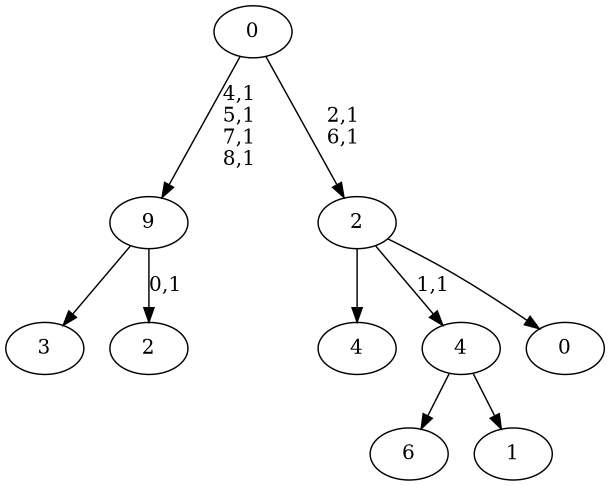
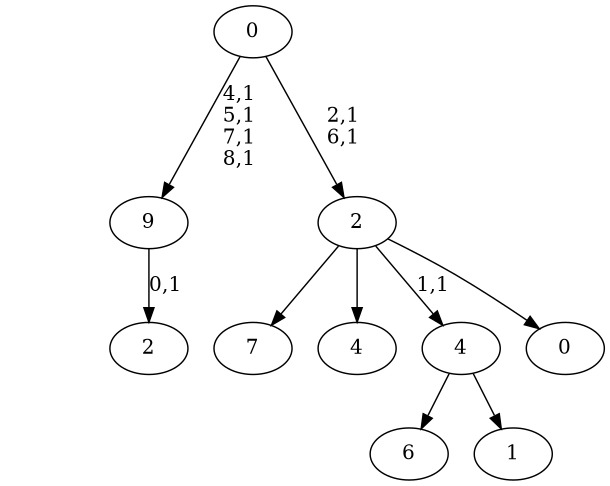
node "3": removed
node "7": added
